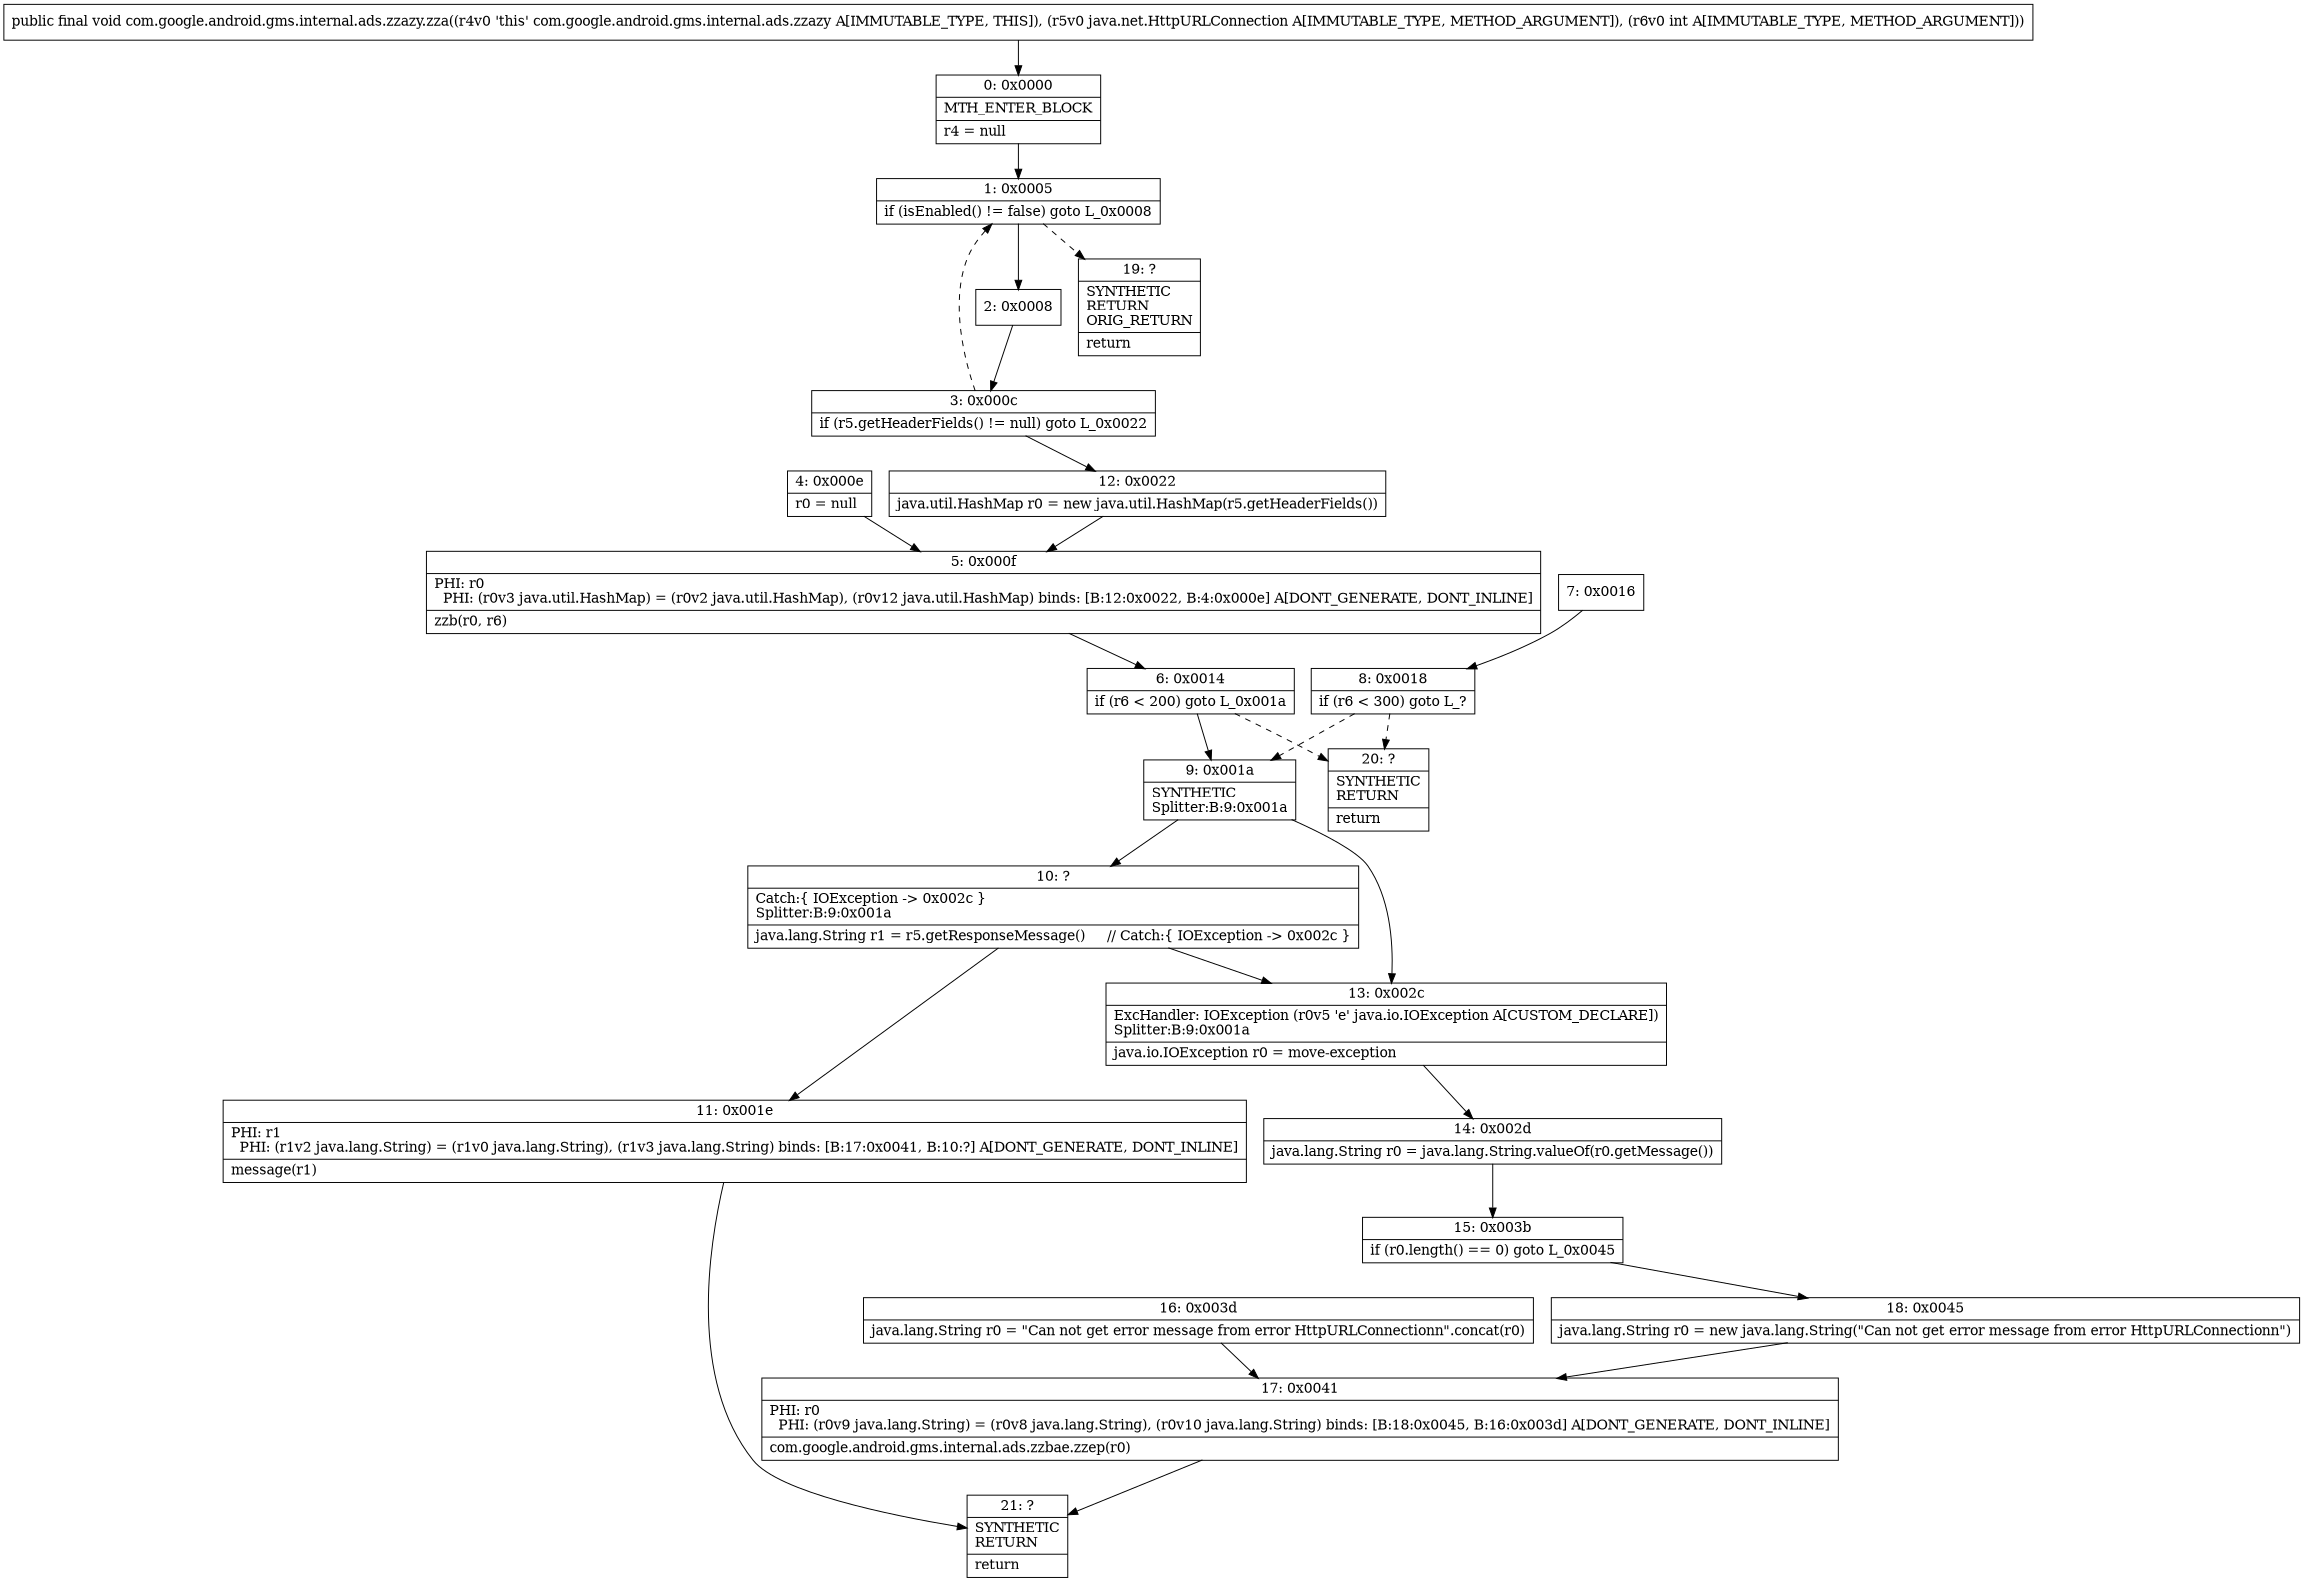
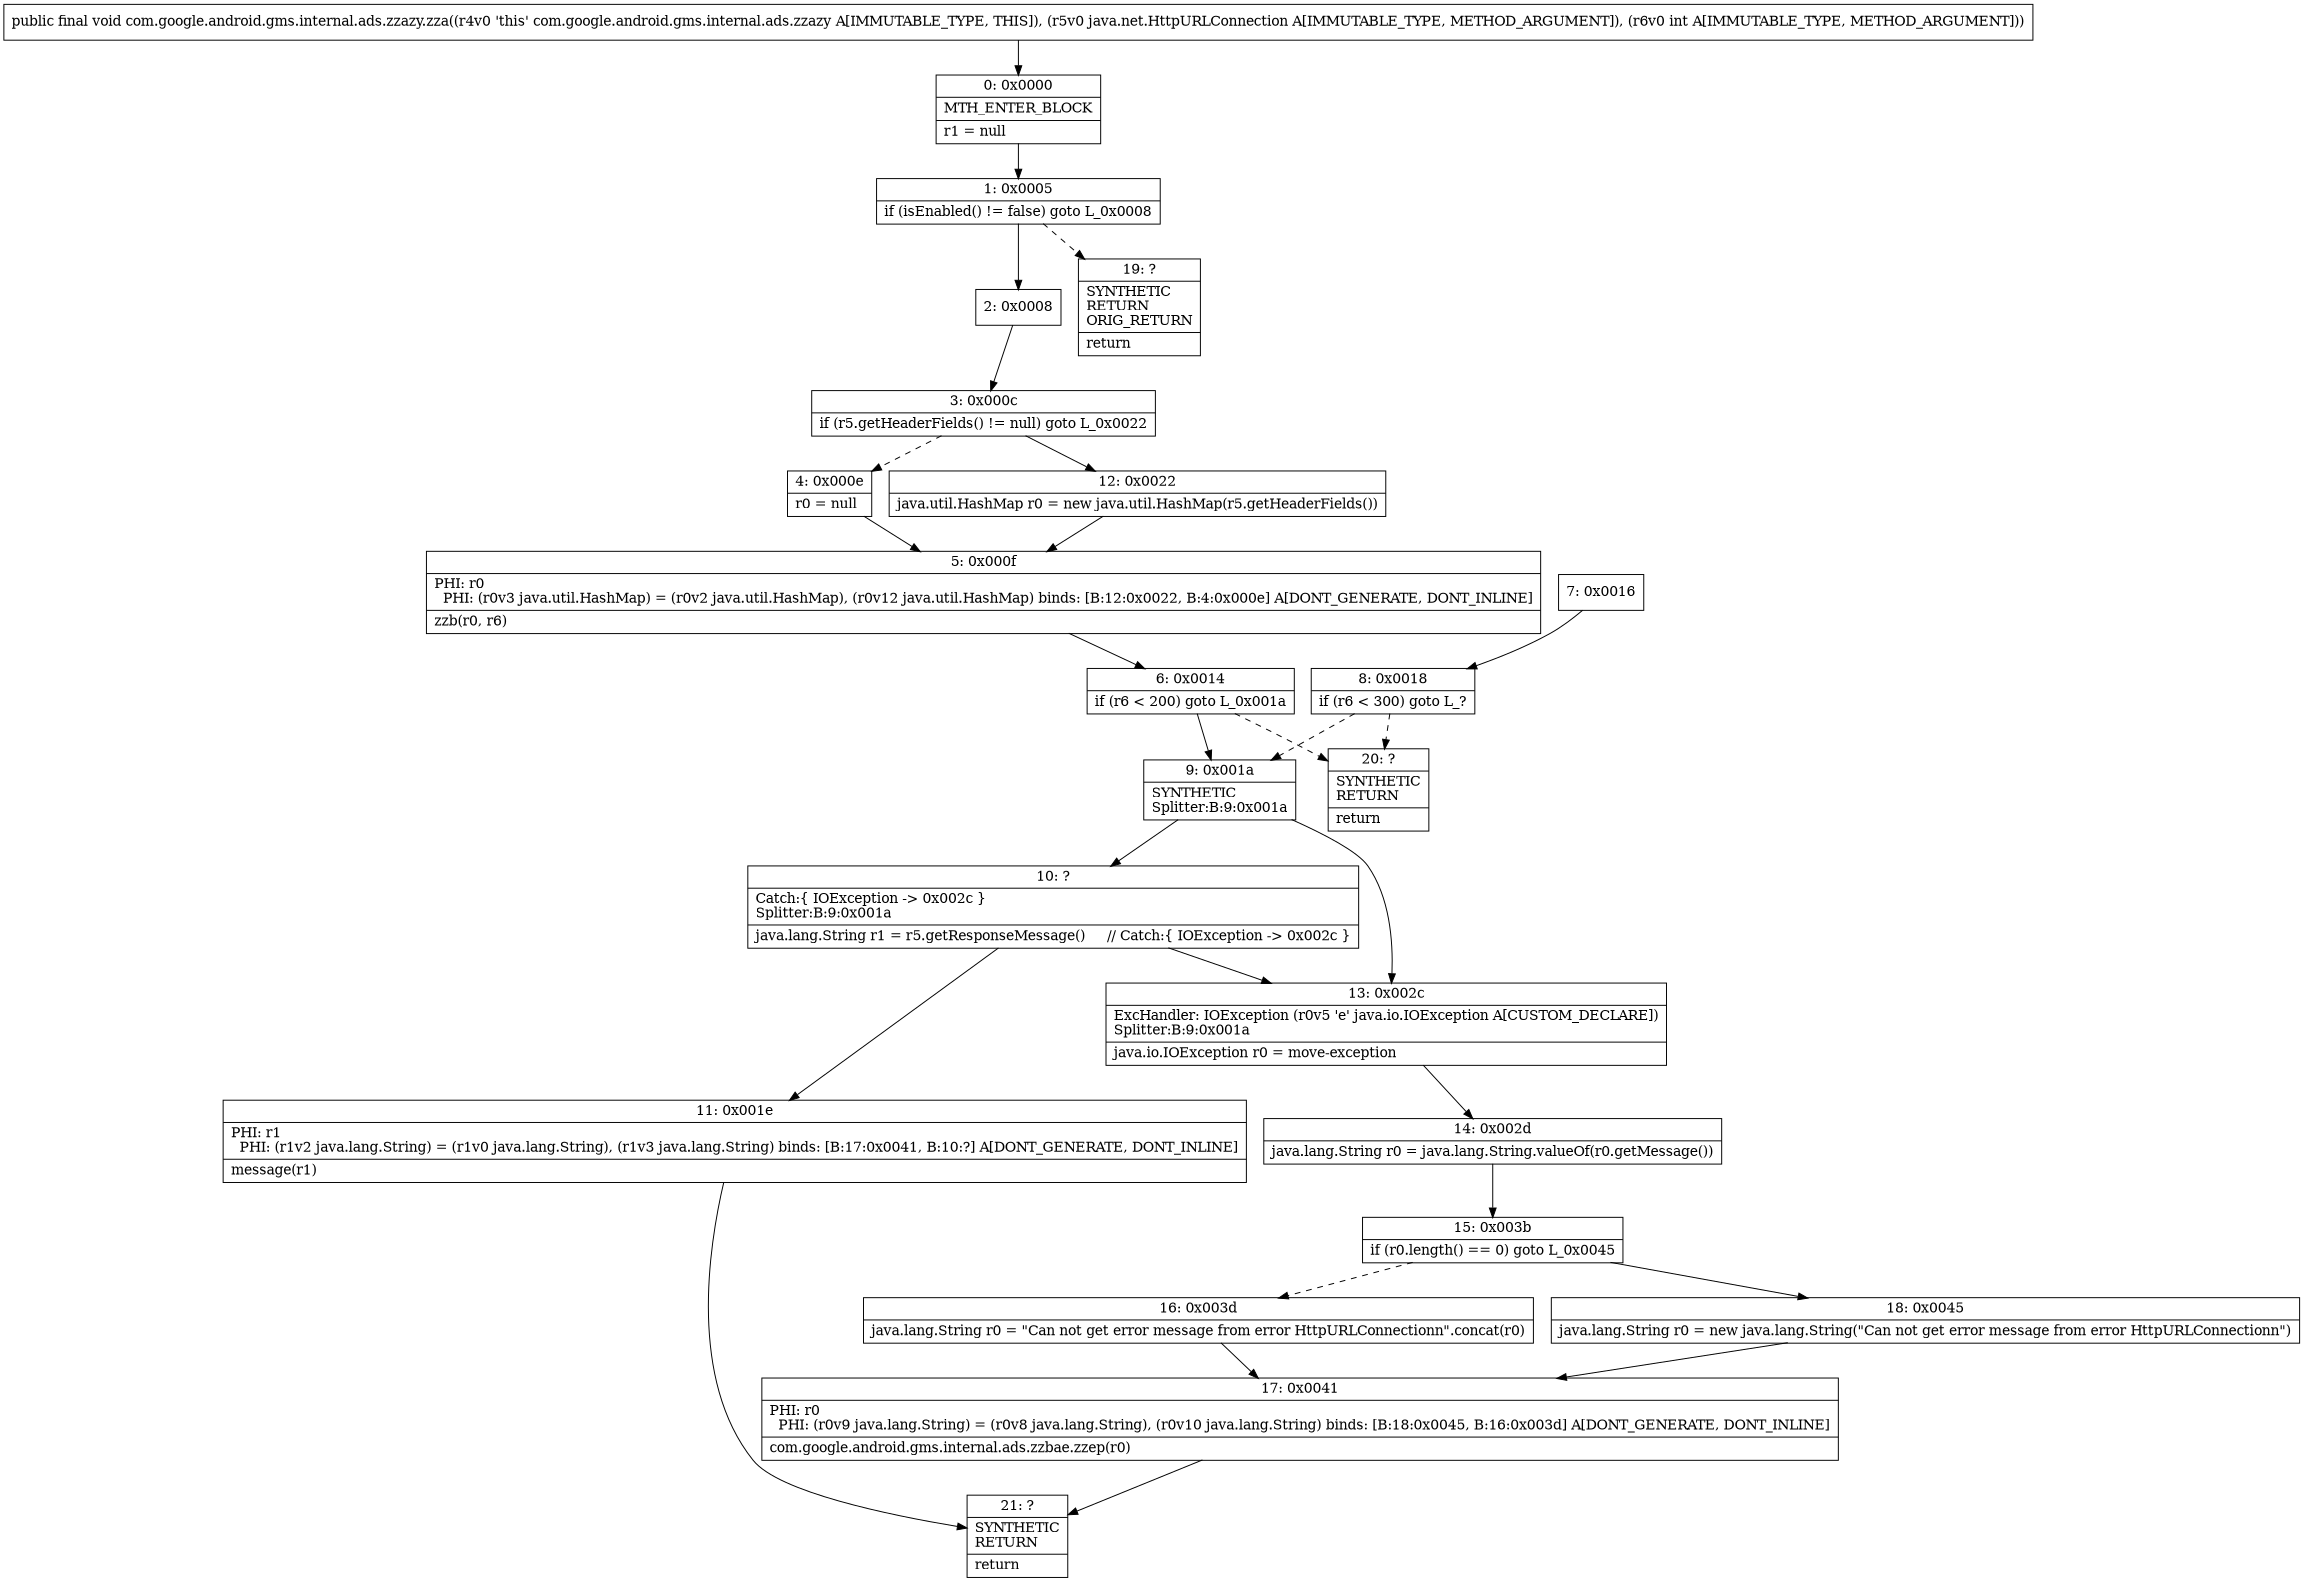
node "0: 0x0000": text "r4 = null" -> "r1 = null"
edge "3: 0x000c" -> "1: 0x0005": now "3: 0x000c" -> "4: 0x000e"
edge "15: 0x003b" -> "16: 0x003d": added
